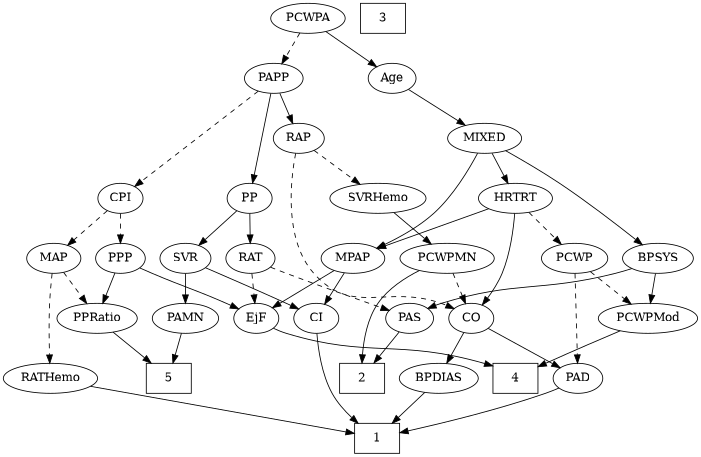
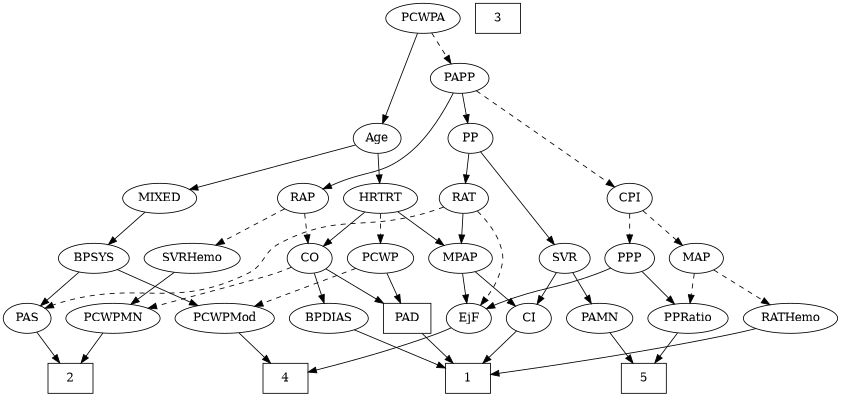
edge "MIXED" -> "HRTRT": now "Age" -> "HRTRT"
edge "MIXED" -> "MPAP": now "RAT" -> "MPAP"
edge "PCWPMN" -> "CO": reversed
edge "PCWP" -> "PAD": style dashed -> solid
node "PAD": shape ellipse -> box
